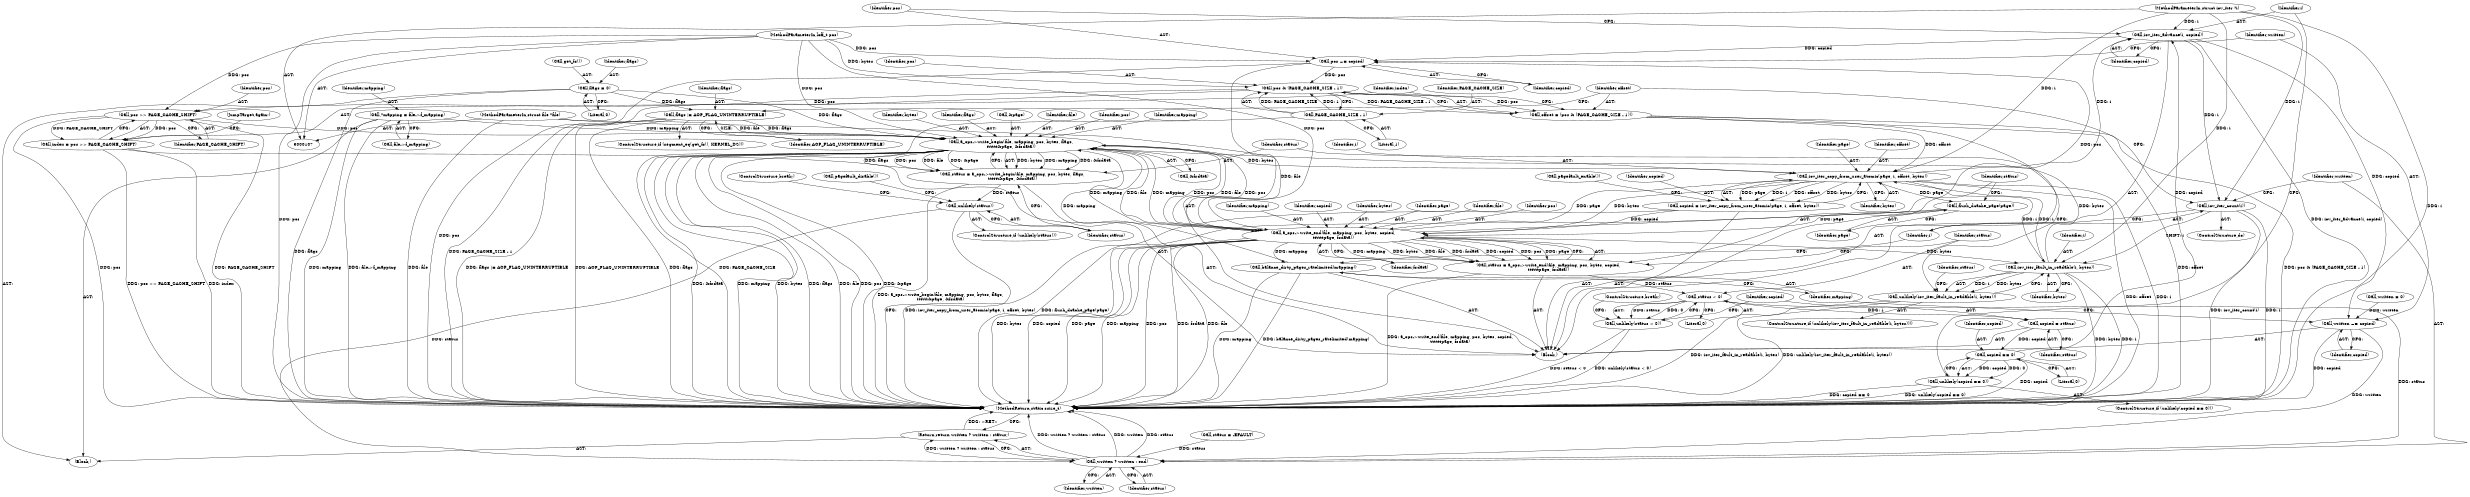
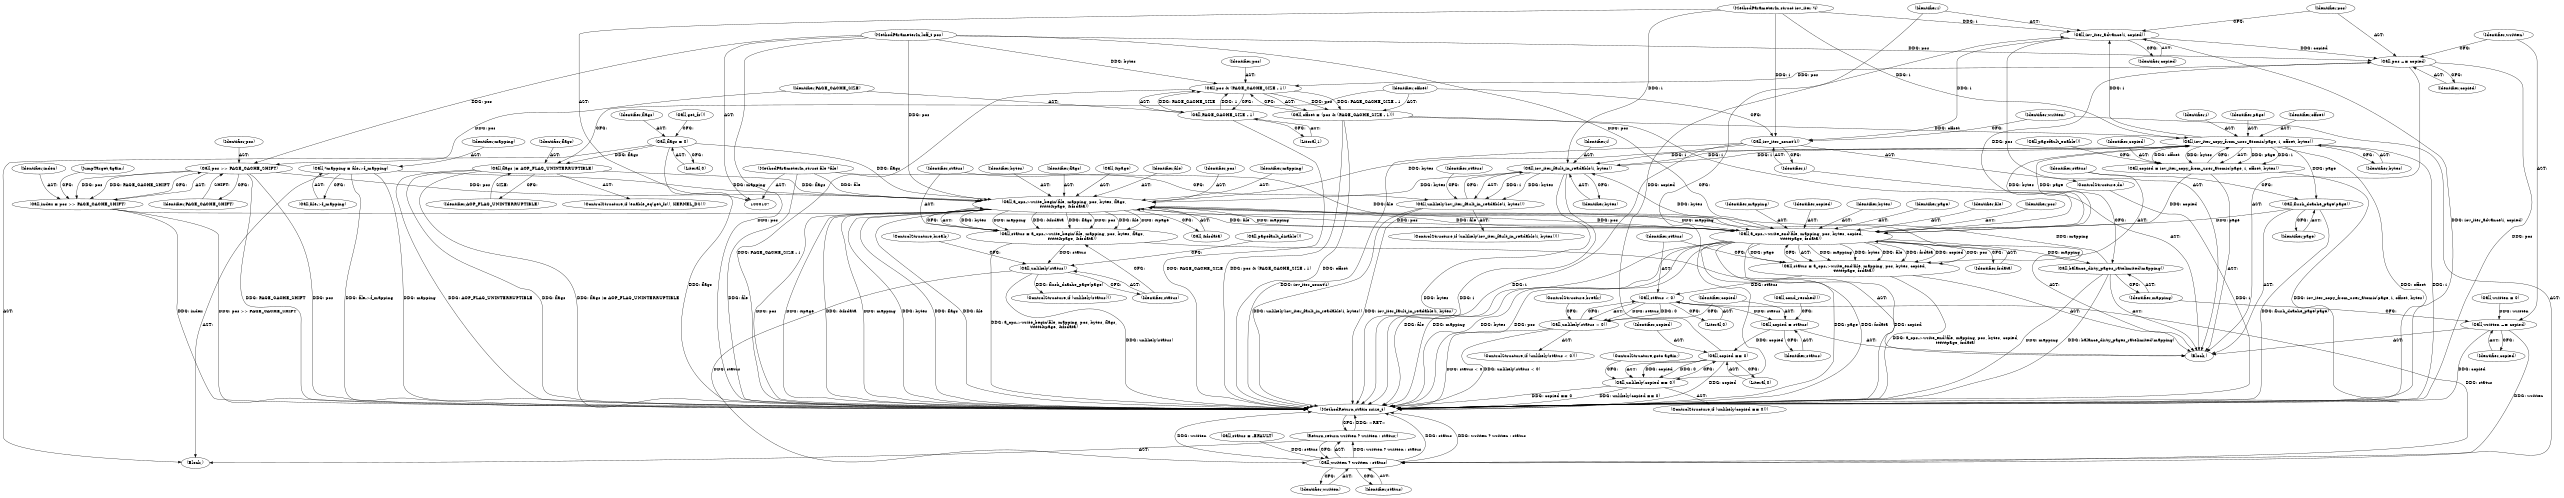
edge "(Call,get_fs())" -> "(Call,flags = 0)": label "AST: " -> "CFG: "
edge "(Identifier,index)" -> "(Call,offset = (pos & (PAGE_CACHE_SIZE - 1)))": removed, label "CFG:"
edge "(Call,pos & (PAGE_CACHE_SIZE - 1))" -> "(Call,pos >> PAGE_CACHE_SHIFT)": now "(Identifier,PAGE_CACHE_SIZE)" -> "(Call,pos >> PAGE_CACHE_SHIFT)"
edge "(Identifier,PAGE_CACHE_SHIFT)" -> "(Call,pos >> PAGE_CACHE_SHIFT)": label "AST: " -> "SHIFT: "
edge "(Call,iov_iter_advance(i, copied))" -> "(Call,written += copied)": removed, label "DDG: copied"
node "3000107": label "3000107" -> "1000107"
node "(ControlStructure,if (segment_eq(get_fs(), KERNEL_DS)))": label "(ControlStructure,if (segment_eq(get_fs(), KERNEL_DS)))" -> "(ControlStructure,if (enable_eq(get_fs(), KERNEL_DS)))"
edge "(Call,unlikely(status))" -> "(ControlStructure,if (unlikely(status)))": label "AST: " -> "DDG: flush_dcache_page(page)"
edge "(Call,iov_iter_count(i))" -> "(Call,iov_iter_fault_in_readable(i, bytes))": label "SHIFT: i" -> "DDG: i"
node "(Call,cond_resched())": added
edge "(Call,unlikely(status))" -> "(MethodReturn,static ssize_t)": label "CFG: " -> "DDG: unlikely(status)"
edge "(Call,status < 0)" -> "(Call,copied = status)": label "DDG: 1" -> "DDG: status"
node "(ControlStructure,if (unlikely(status < 0)))": added
node "(ControlStructure,goto again;)": added
edge "(MethodParameterIn,struct iov_iter *i)" -> "(MethodReturn,static ssize_t)": now "(ControlStructure,do)" -> "(MethodReturn,static ssize_t)"
node "(Call,written ? written : end)": label "(Call,written ? written : end)" -> "(Call,written ? written : status)"
